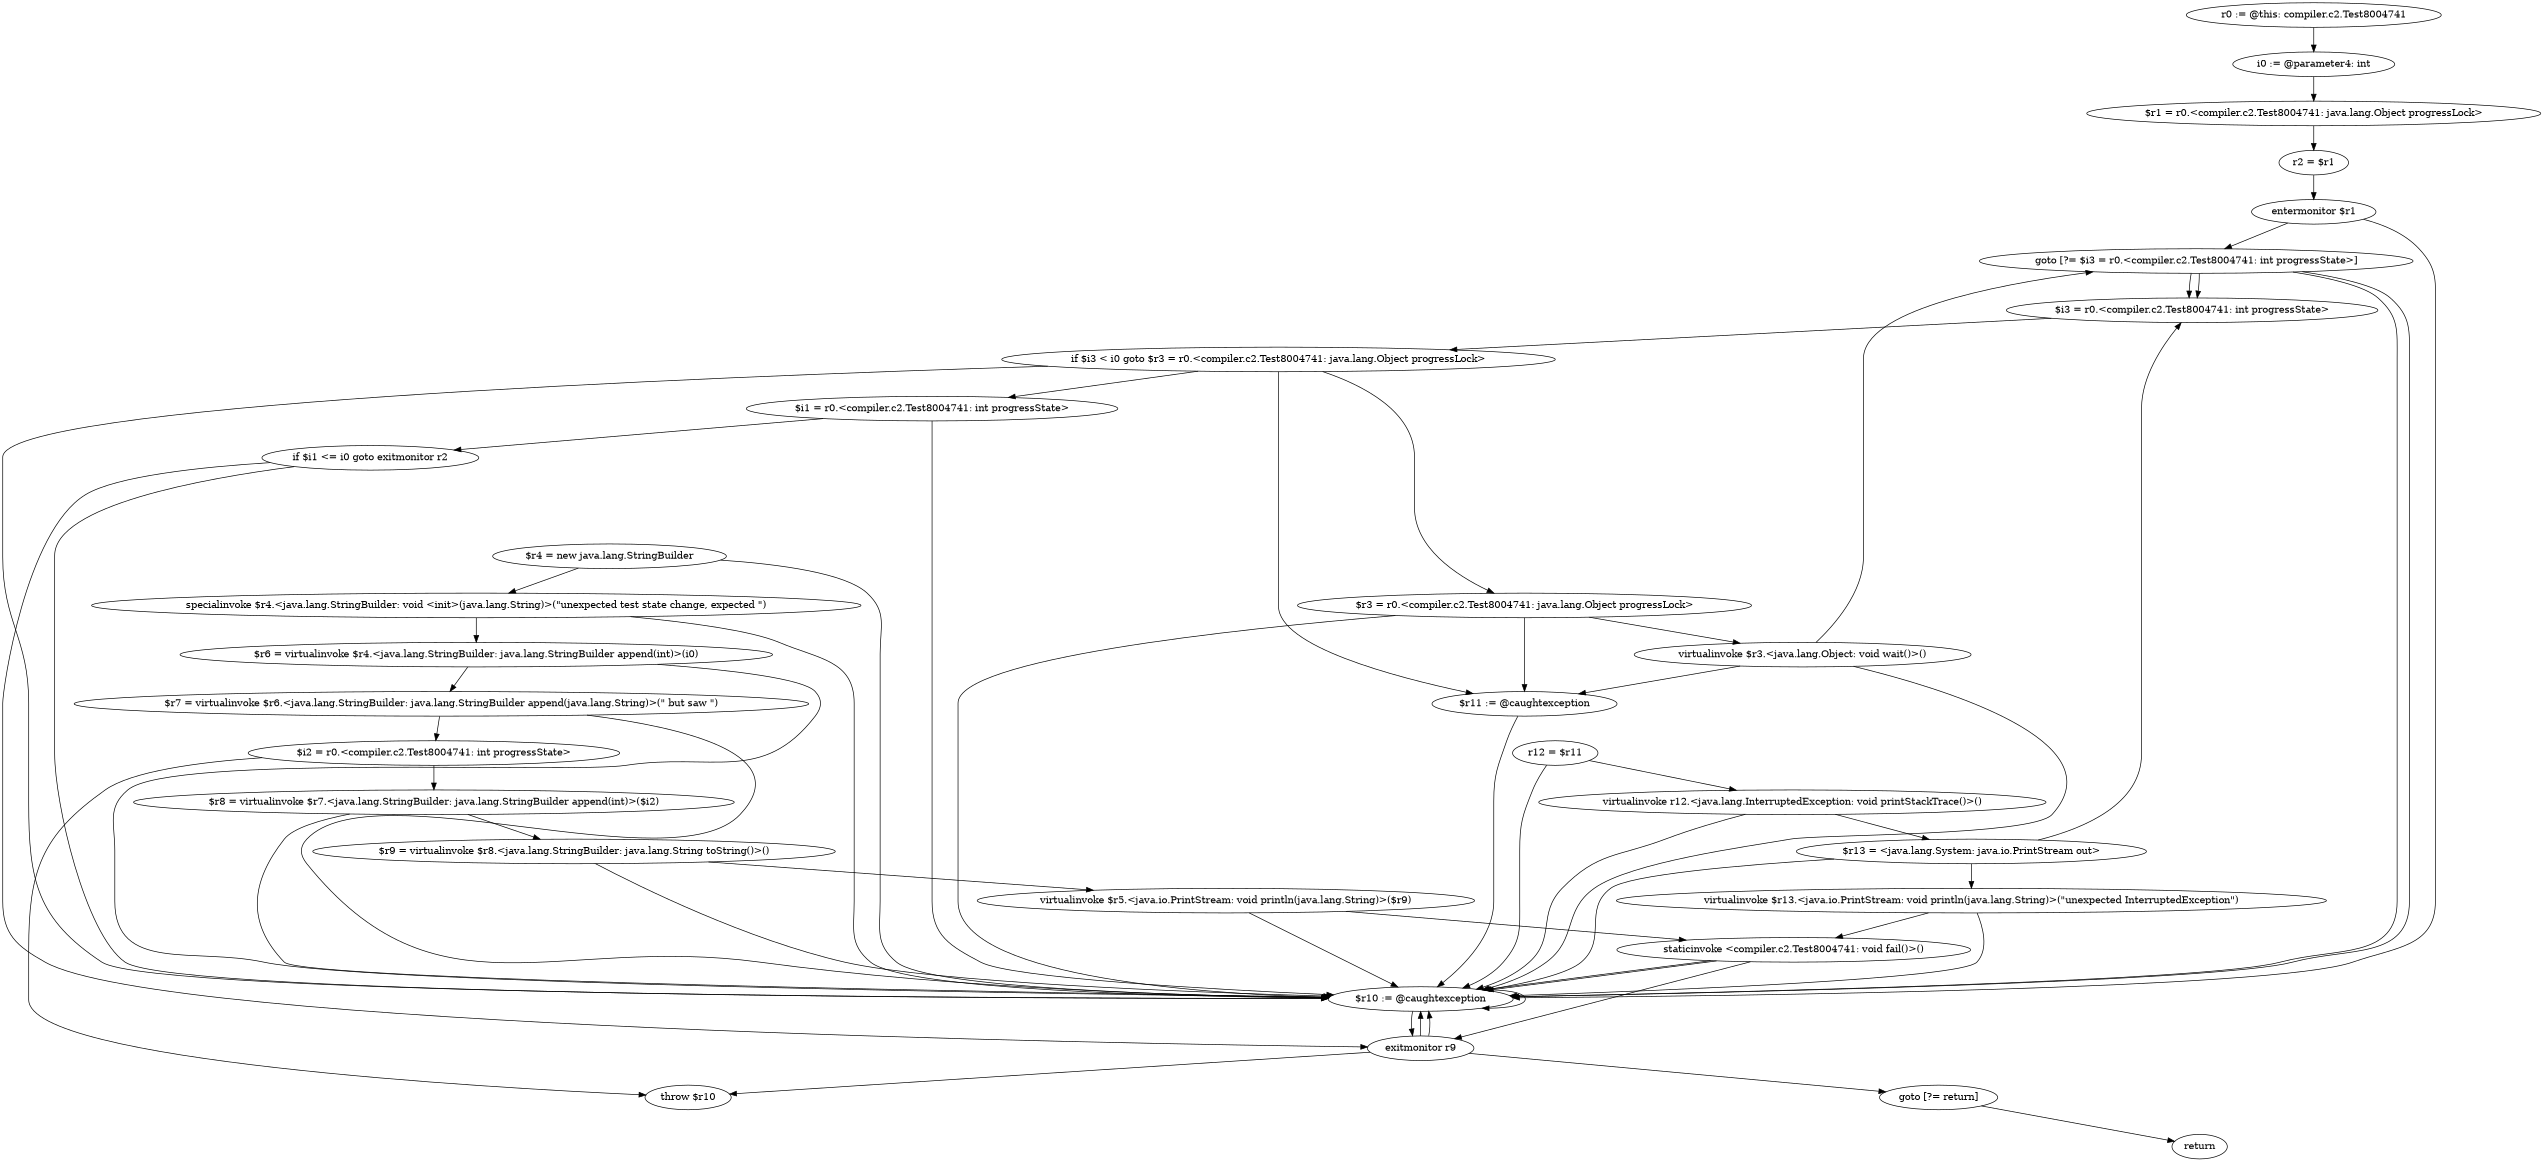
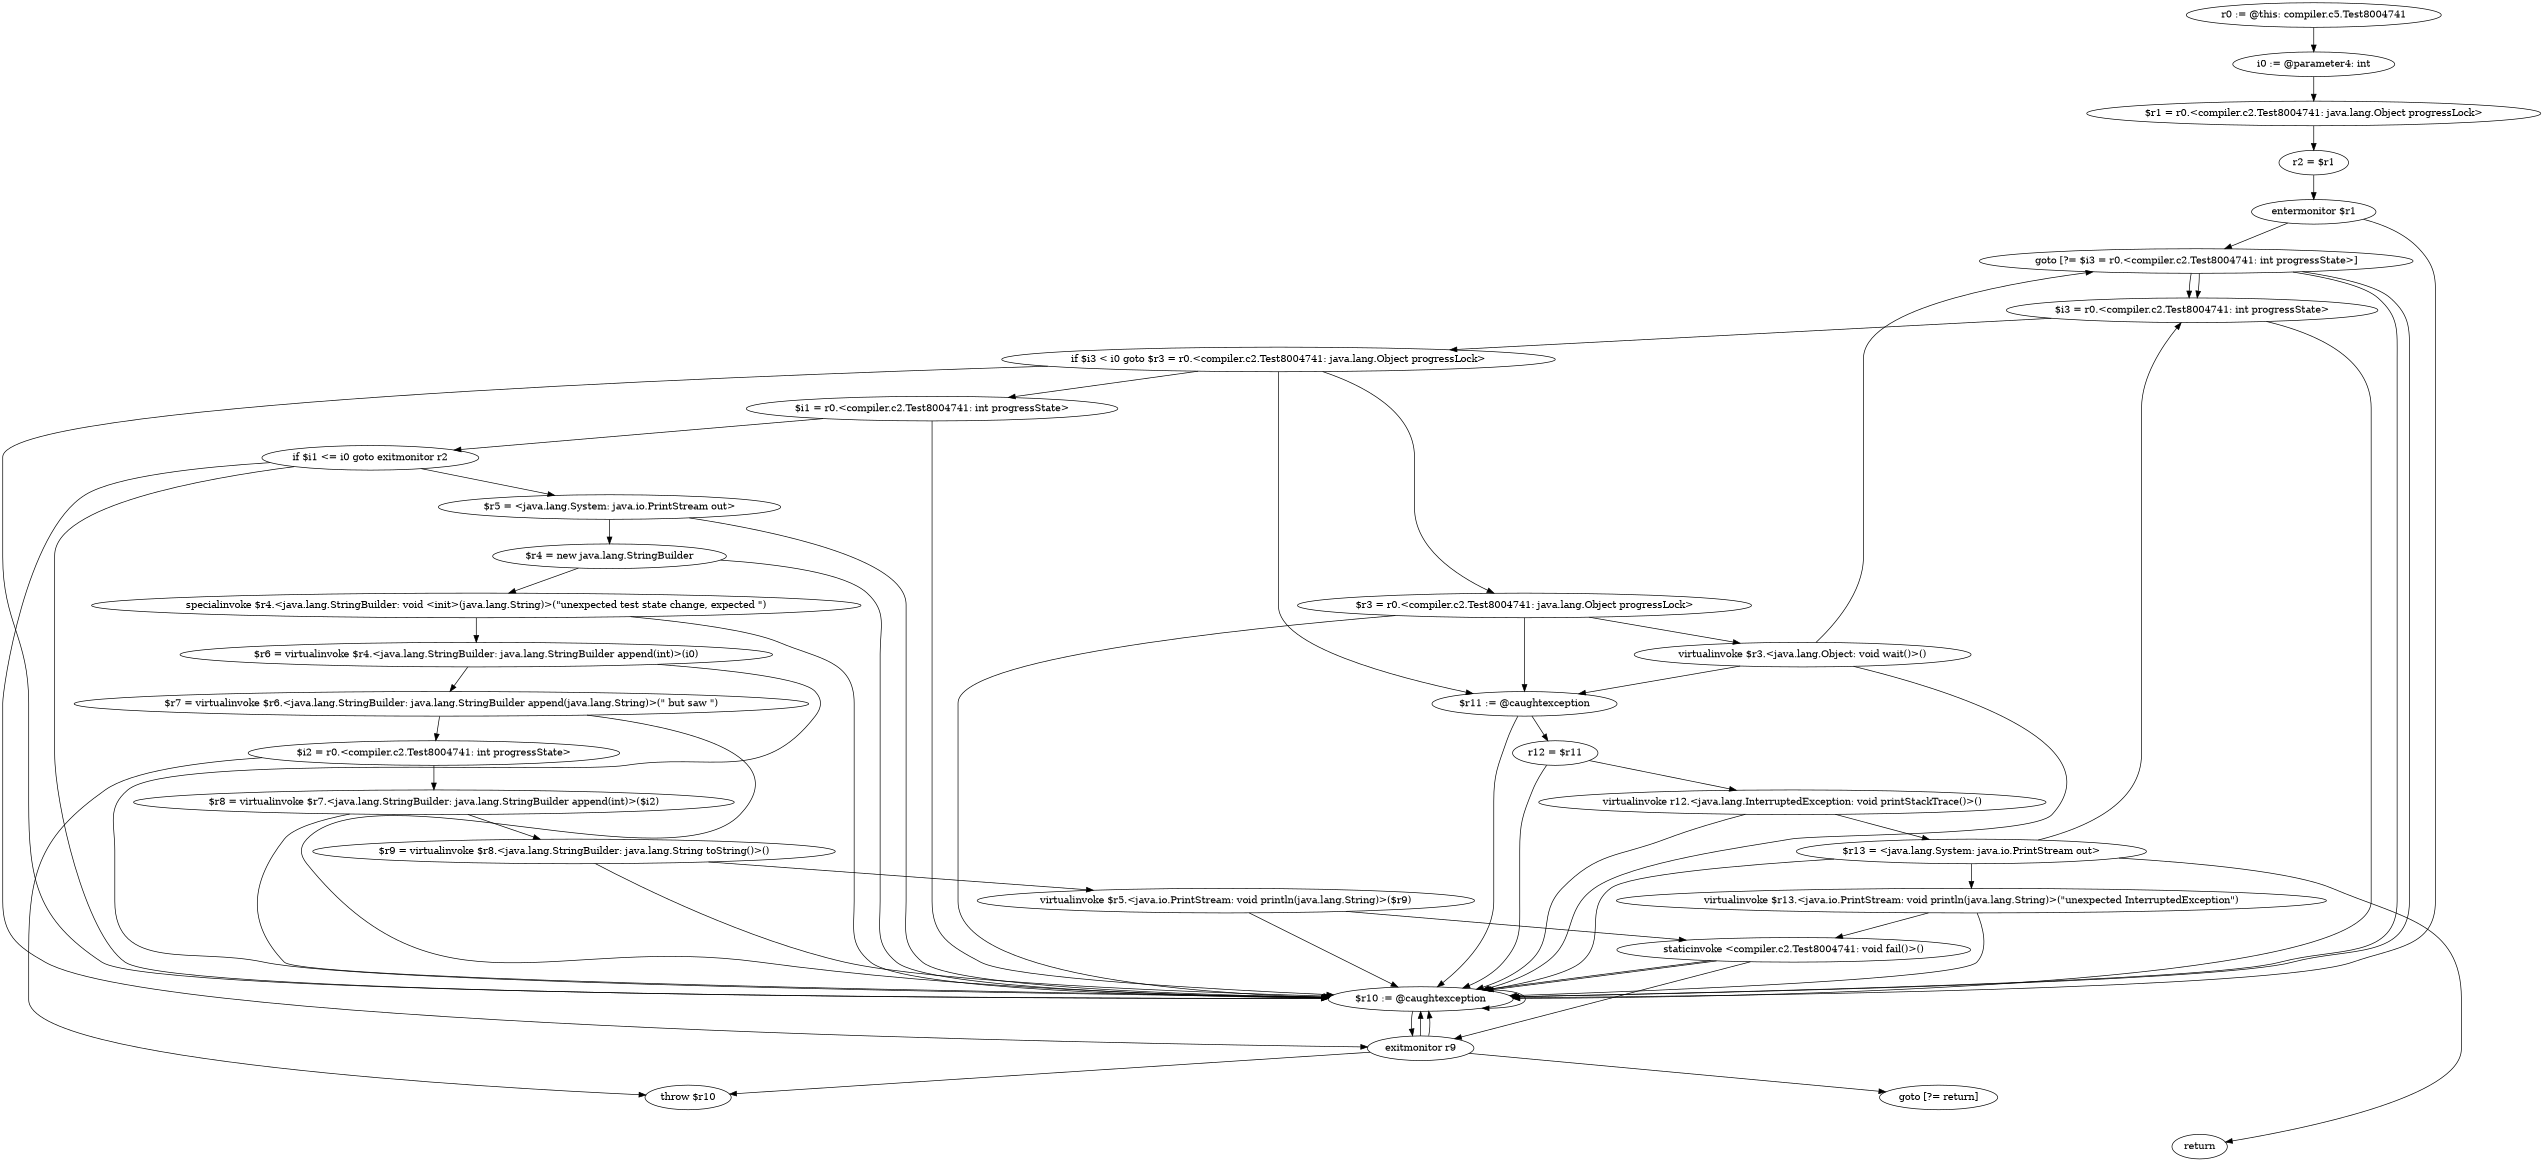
node "r0 := @this: compiler.c2.Test8004741": label "r0 := @this: compiler.c2.Test8004741" -> "r0 := @this: compiler.c5.Test8004741"
node "$r5 = <java.lang.System: java.io.PrintStream out>": added
edge "$r11 := @caughtexception" -> "r12 = $r11": added
edge "$i3 = r0.<compiler.c2.Test8004741: int progressState>" -> "$r10 := @caughtexception": added
edge "goto [?= return]" -> "return": now "$r13 = <java.lang.System: java.io.PrintStream out>" -> "return"
